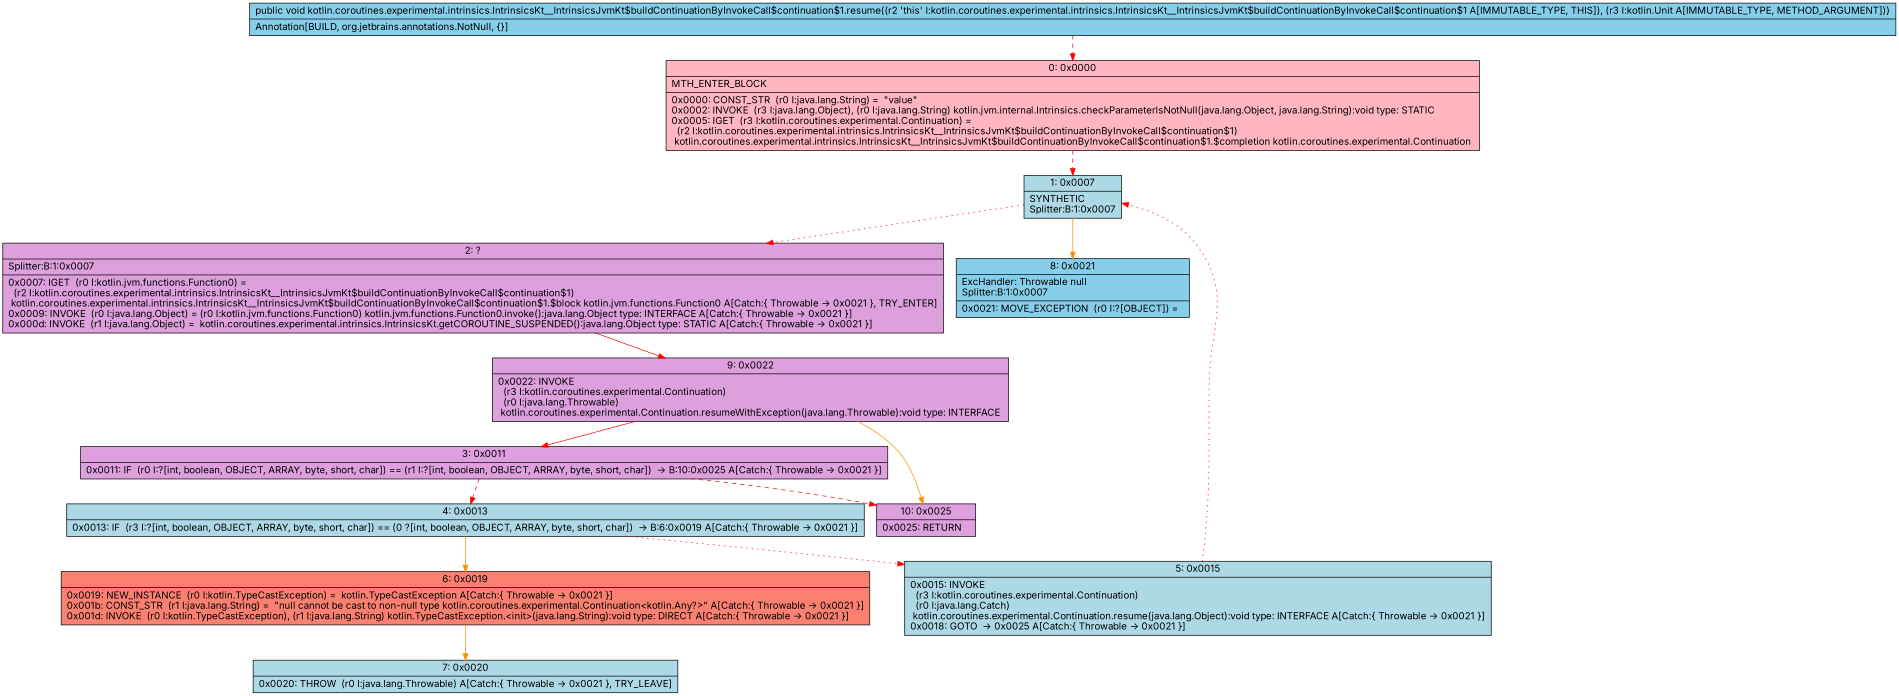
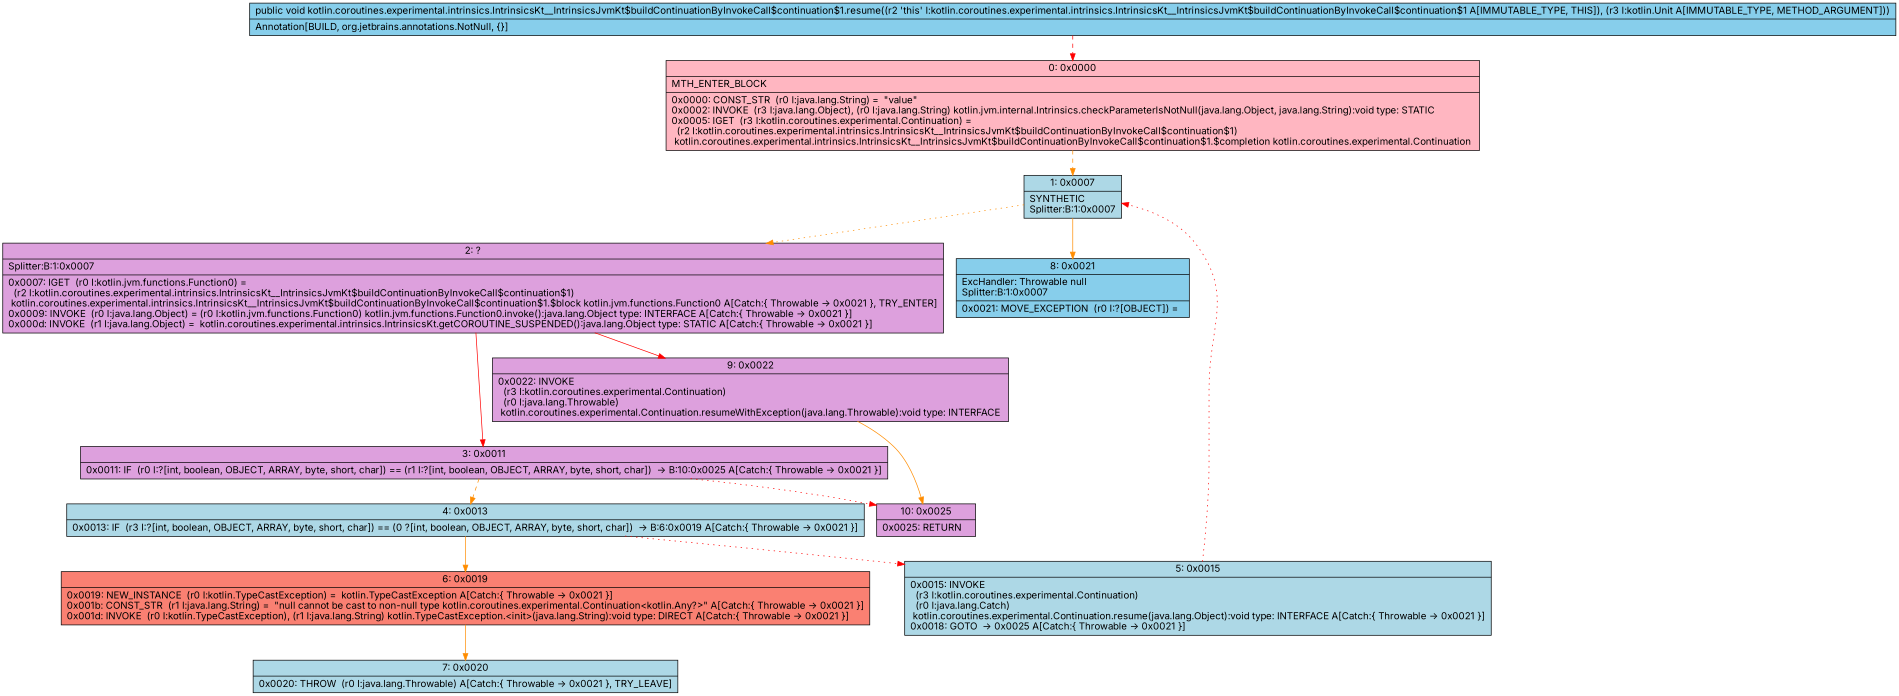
edge "0: 0x0000" -> "1: 0x0007": color red -> darkorange
edge "1: 0x0007" -> "2: ?": color red -> darkorange
edge "9: 0x0022" -> "3: 0x0011": now "2: ?" -> "3: 0x0011"
edge "3: 0x0011" -> "4: 0x0013": color red -> darkorange
edge "3: 0x0011" -> "10: 0x0025": style dashed -> dotted
